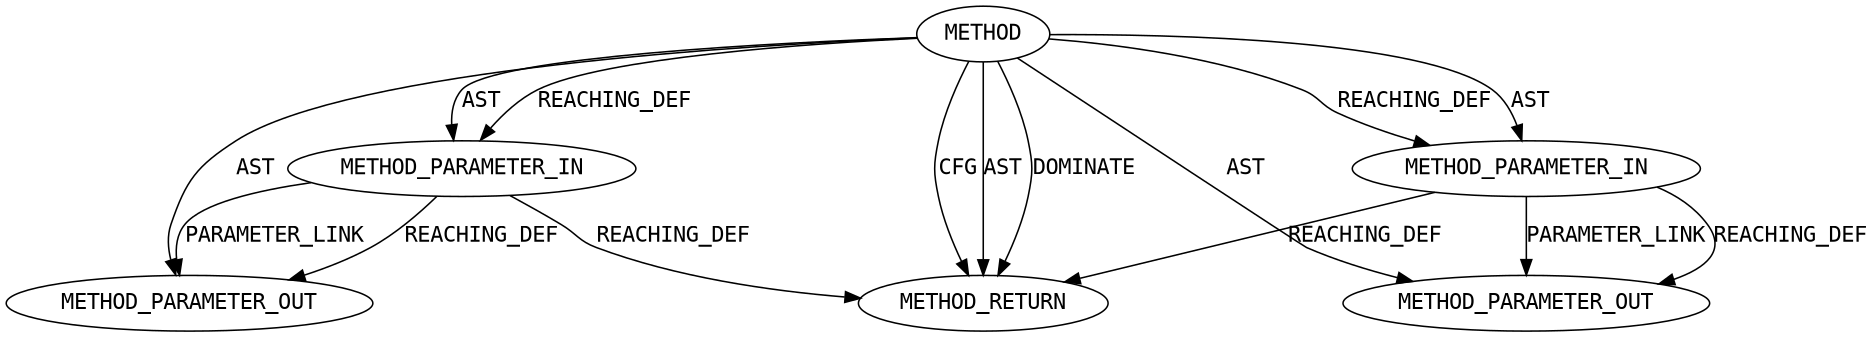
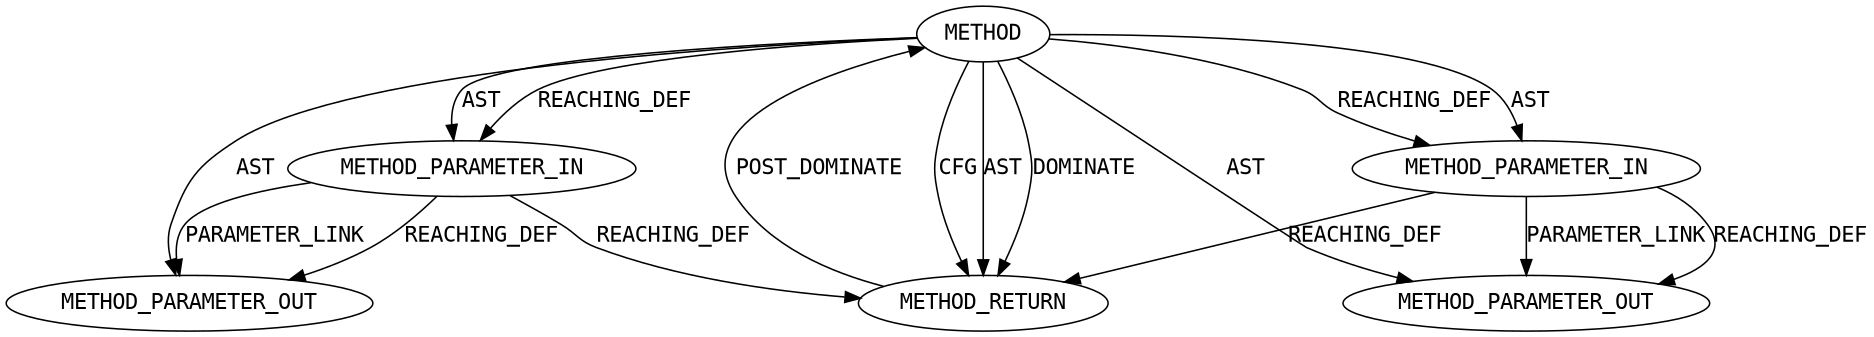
edge "METHOD_RETURN" -> "METHOD": added, label "POST_DOMINATE"
